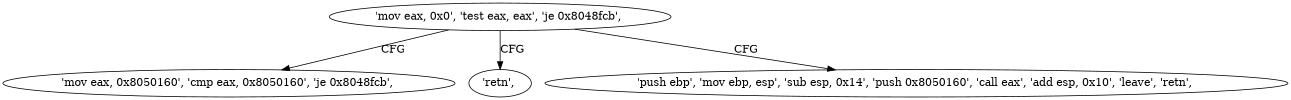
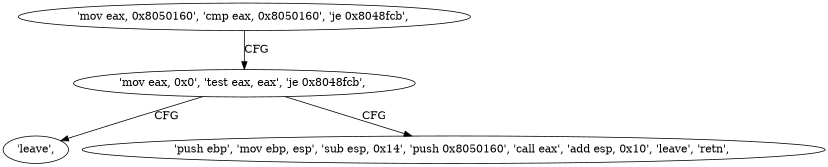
edge "'mov eax, 0x0', 'test eax, eax', 'je 0x8048fcb'," -> "'mov eax, 0x8050160', 'cmp eax, 0x8050160', 'je 0x8048fcb',": reversed
node "'retn',": label "'retn'," -> "'leave',"
